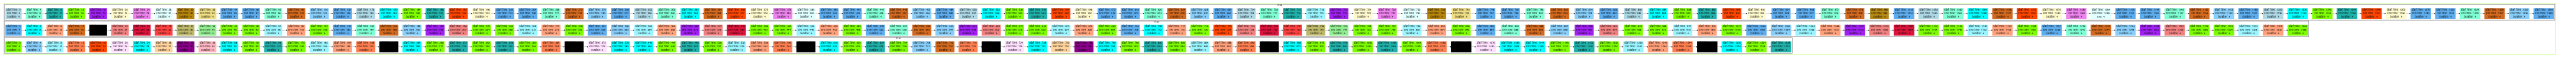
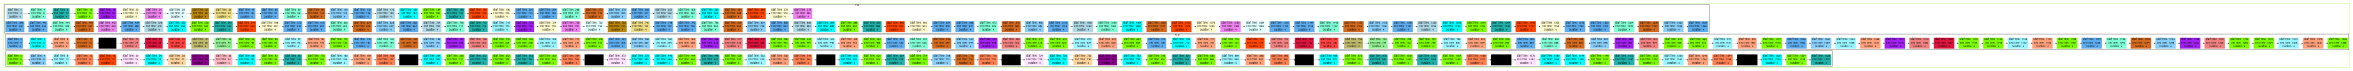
node "Start Time : 380": removed
node "Start Time : 452": fillcolor lightskyblue -> violet
node "Start Time : 980": fillcolor darkgoldenrod -> lightskyblue
node "Start Time : 1084": text "End : 4" -> "Duration : 4"
